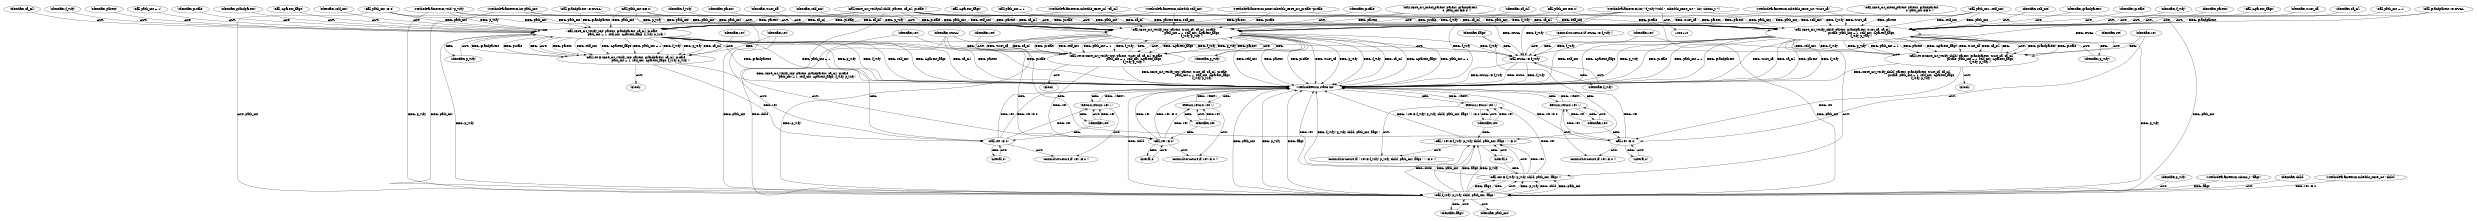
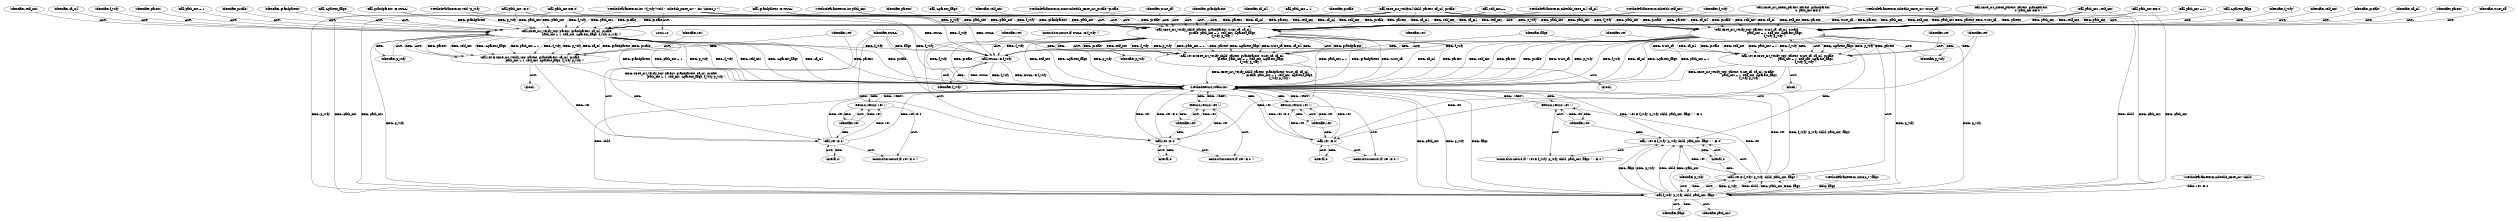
node "(Call,self_cnt++)": added
edge "(Identifier,NULL)" -> "(Call,NULL != f_vrfy)": label "AST: " -> "DDG: flags"
edge "(Call,path_cnt != 0)" -> "(Call,f_vrfy( p_vrfy, child, path_cnt, flags ))": label "AST: path_cnt" -> "DDG: path_cnt"
node "(Call,cnt = f_vrfy( p_vrfy, child, path_cnt, flags ))": label "(Call,cnt = f_vrfy( p_vrfy, child, path_cnt, flags ))" -> "(Call,ret = f_vrfy( p_vrfy, child, path_cnt, flags ))"
node "(Identifier,child)": removed
edge "(MethodParameterIn,int path_cnt)" -> "(Call,f_vrfy( p_vrfy, child, path_cnt, flags ))": removed, label "DDG: path_cnt"
